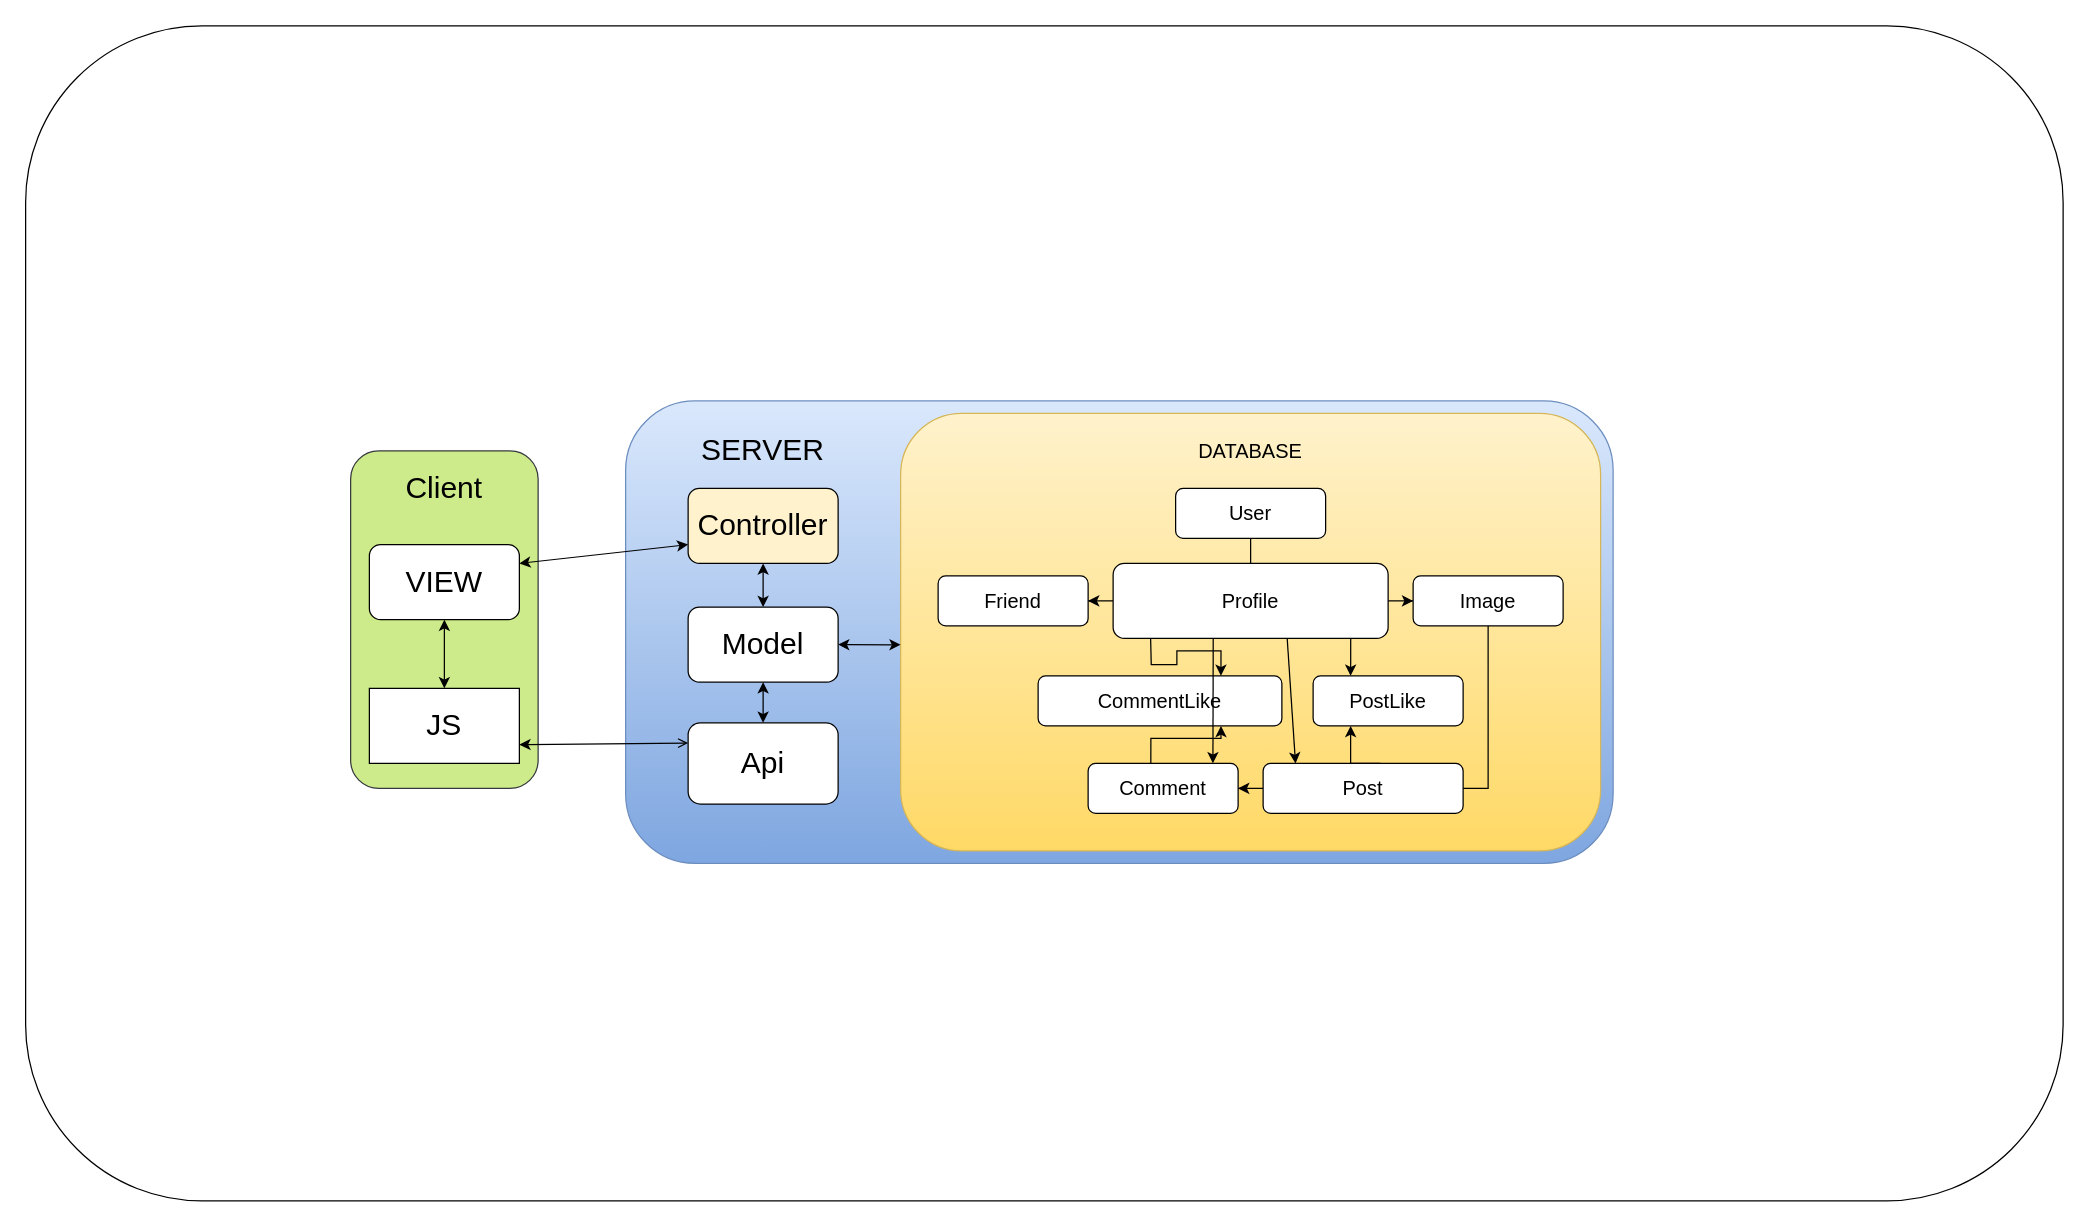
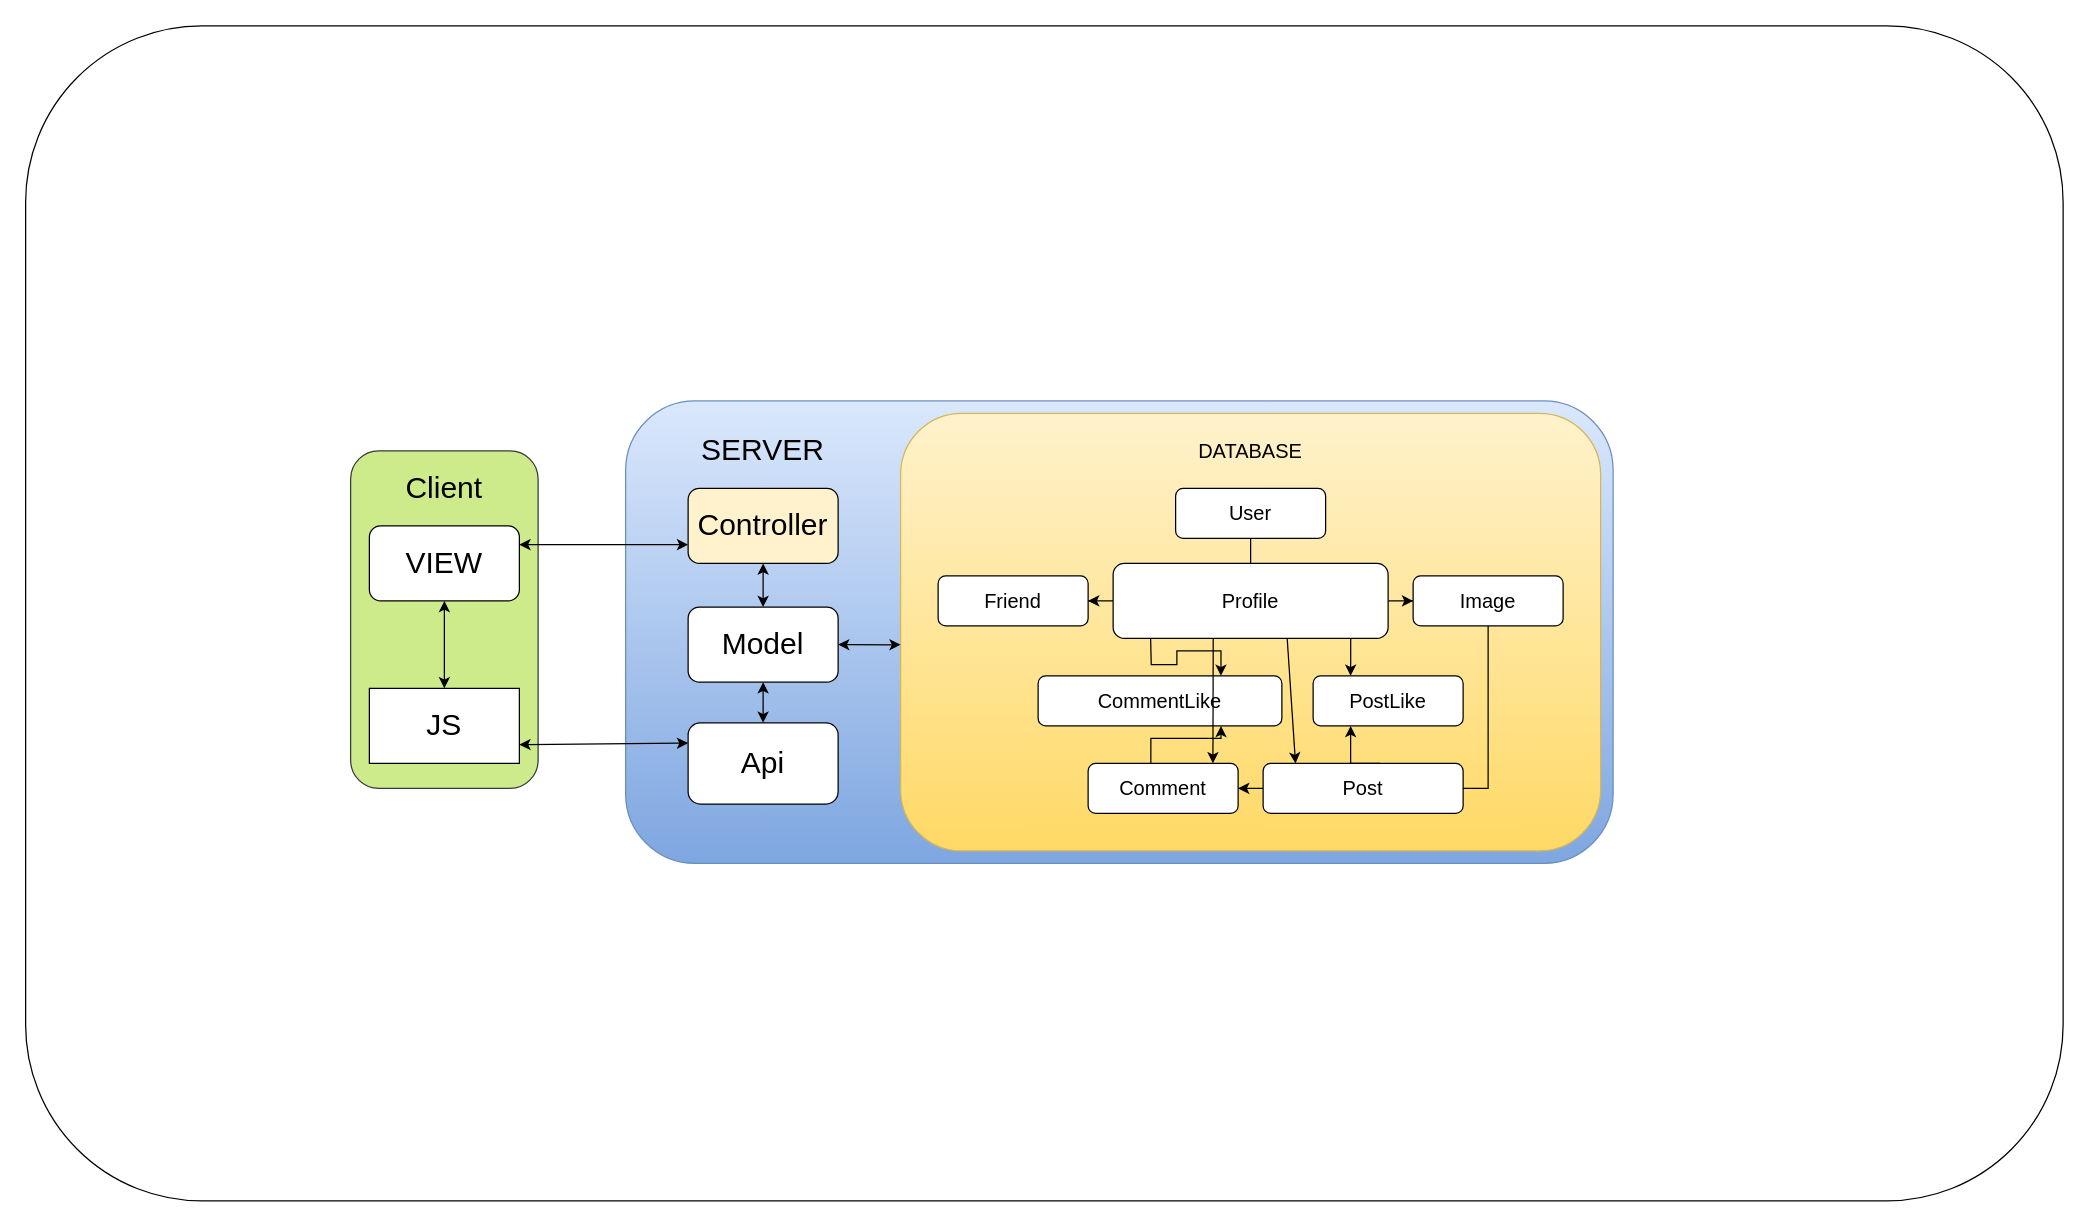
node "VIEW": moved (444, 582) -> (444, 563)
edge "JS" -- "Api": arrowhead open -> classic
